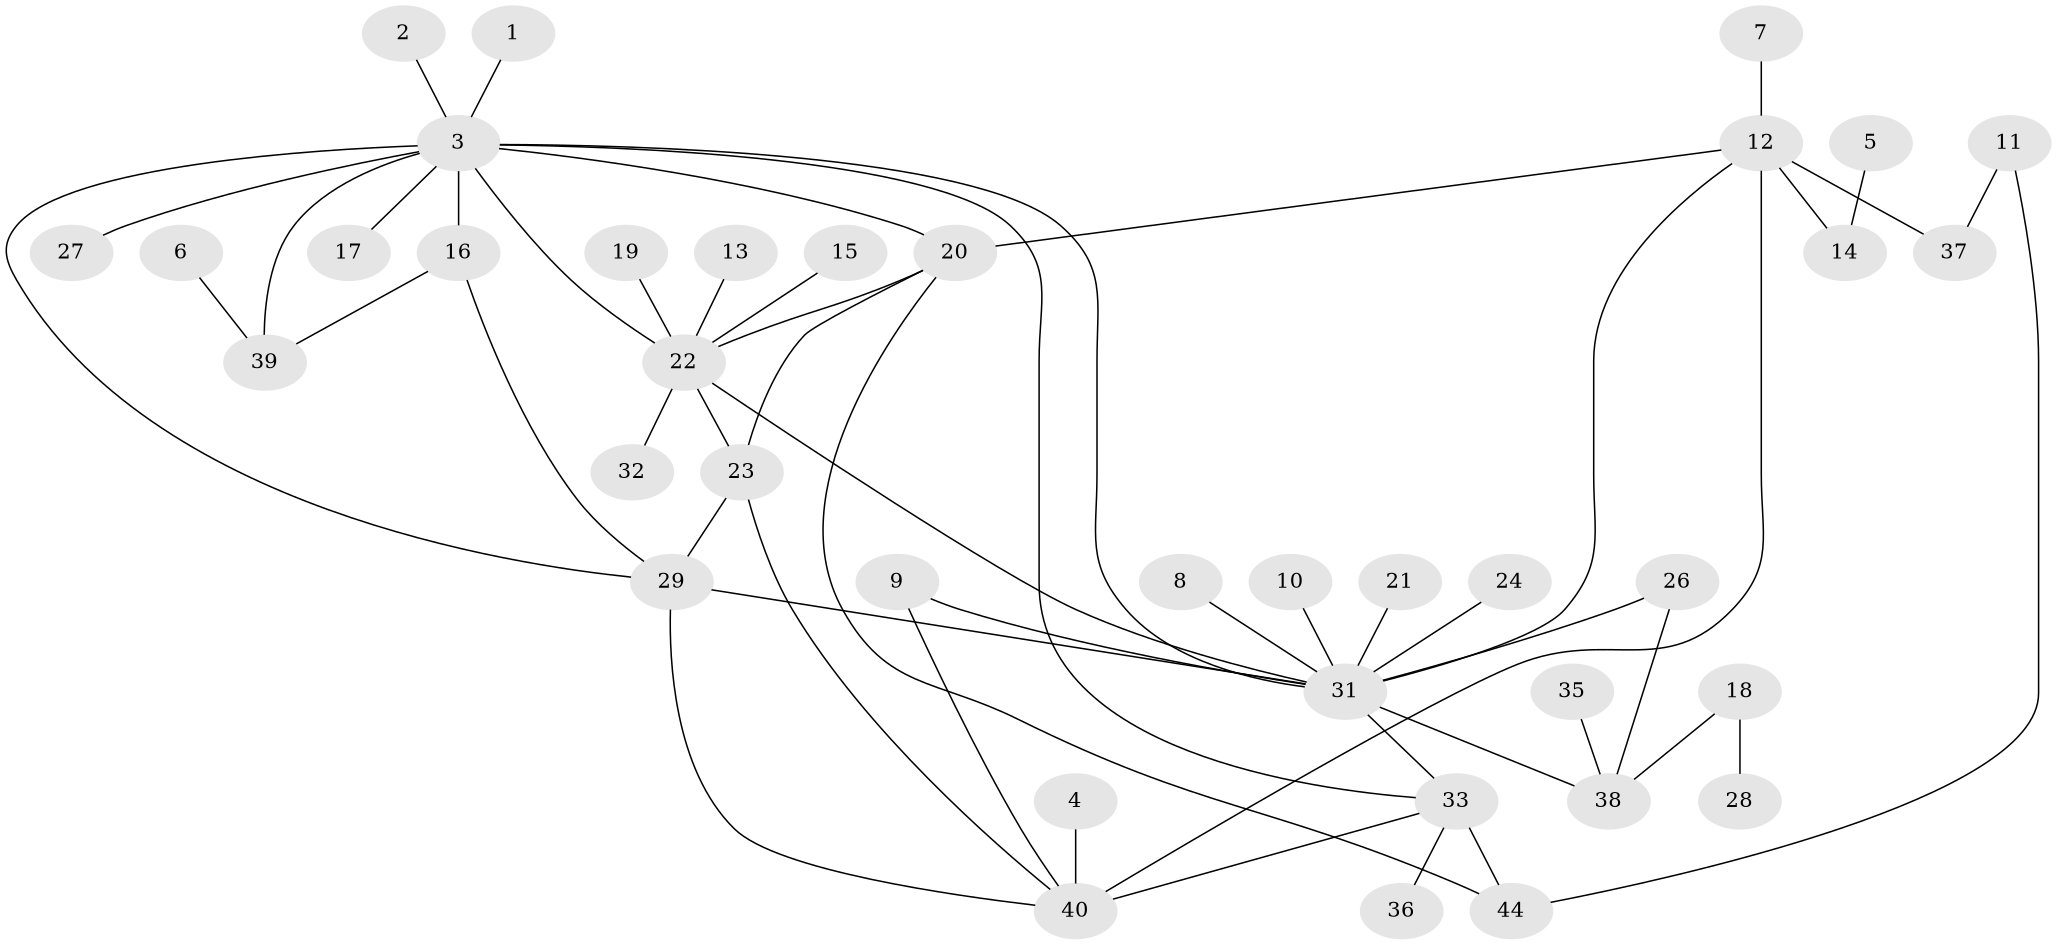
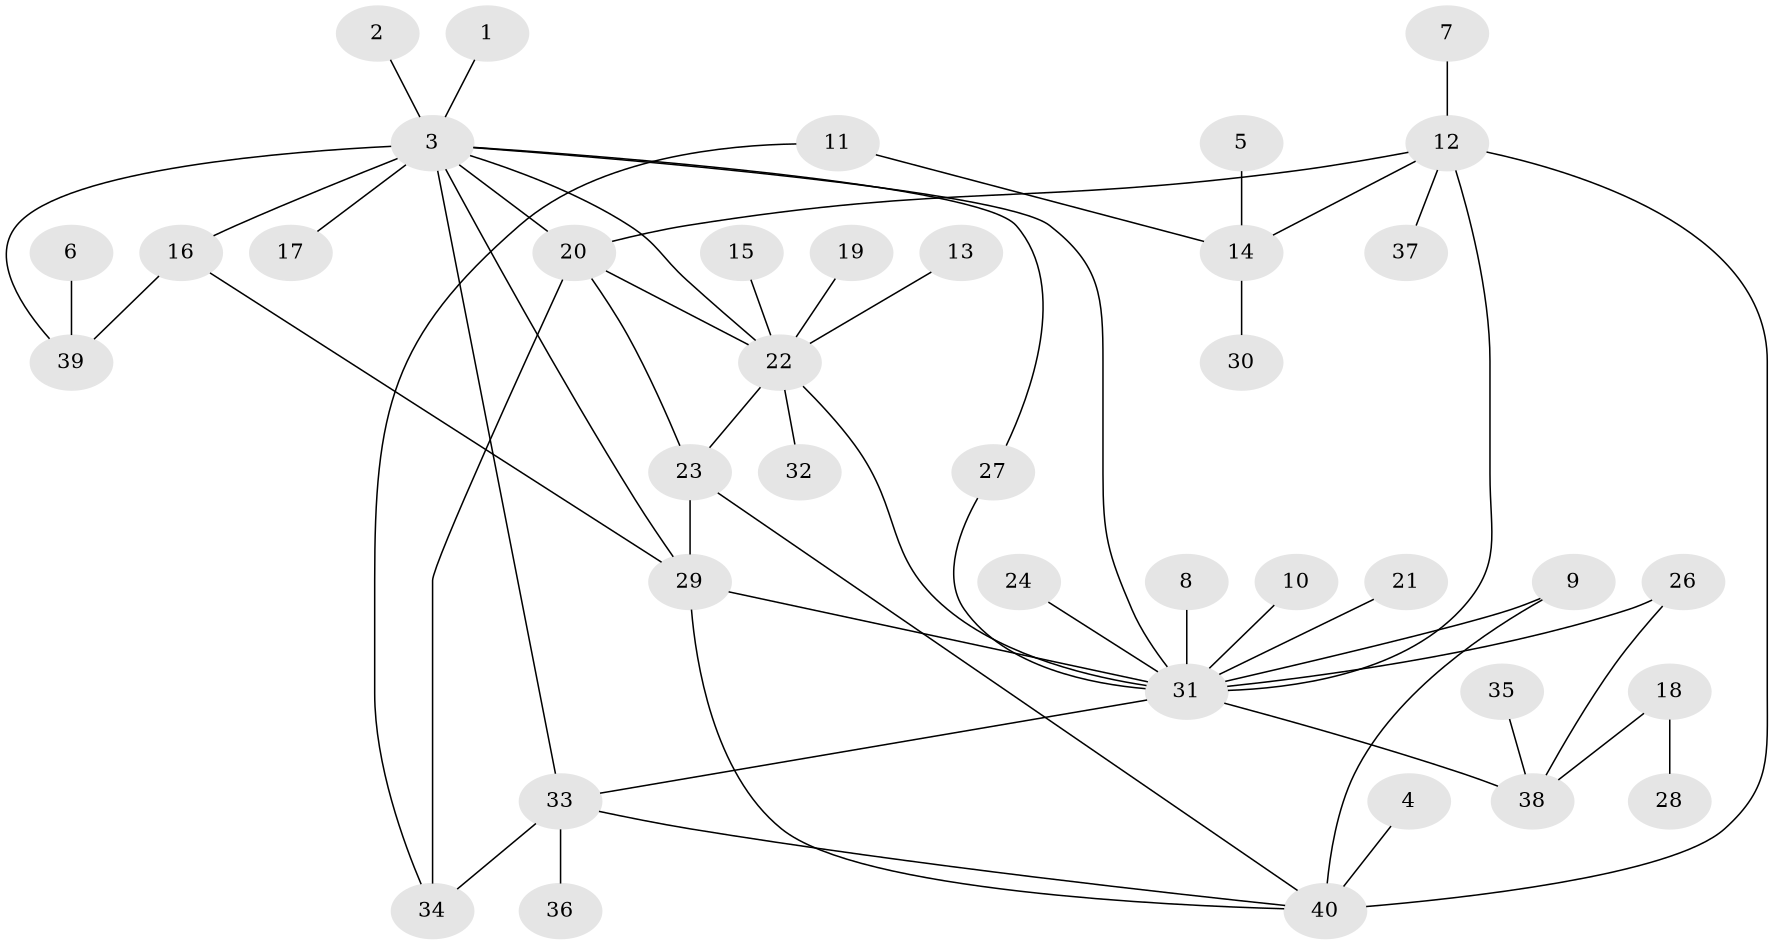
edge "11" -- "37": now "11" -- "14"
node "30": added
edge "27" -- "31": added
node "44": label "44" -> "34"
